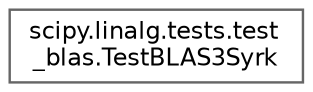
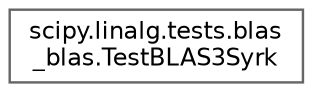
node "scipy.linalg.tests.test _blas.TestBLAS3Syrk": label "scipy.linalg.tests.test _blas.TestBLAS3Syrk" -> "scipy.linalg.tests.blas _blas.TestBLAS3Syrk"
